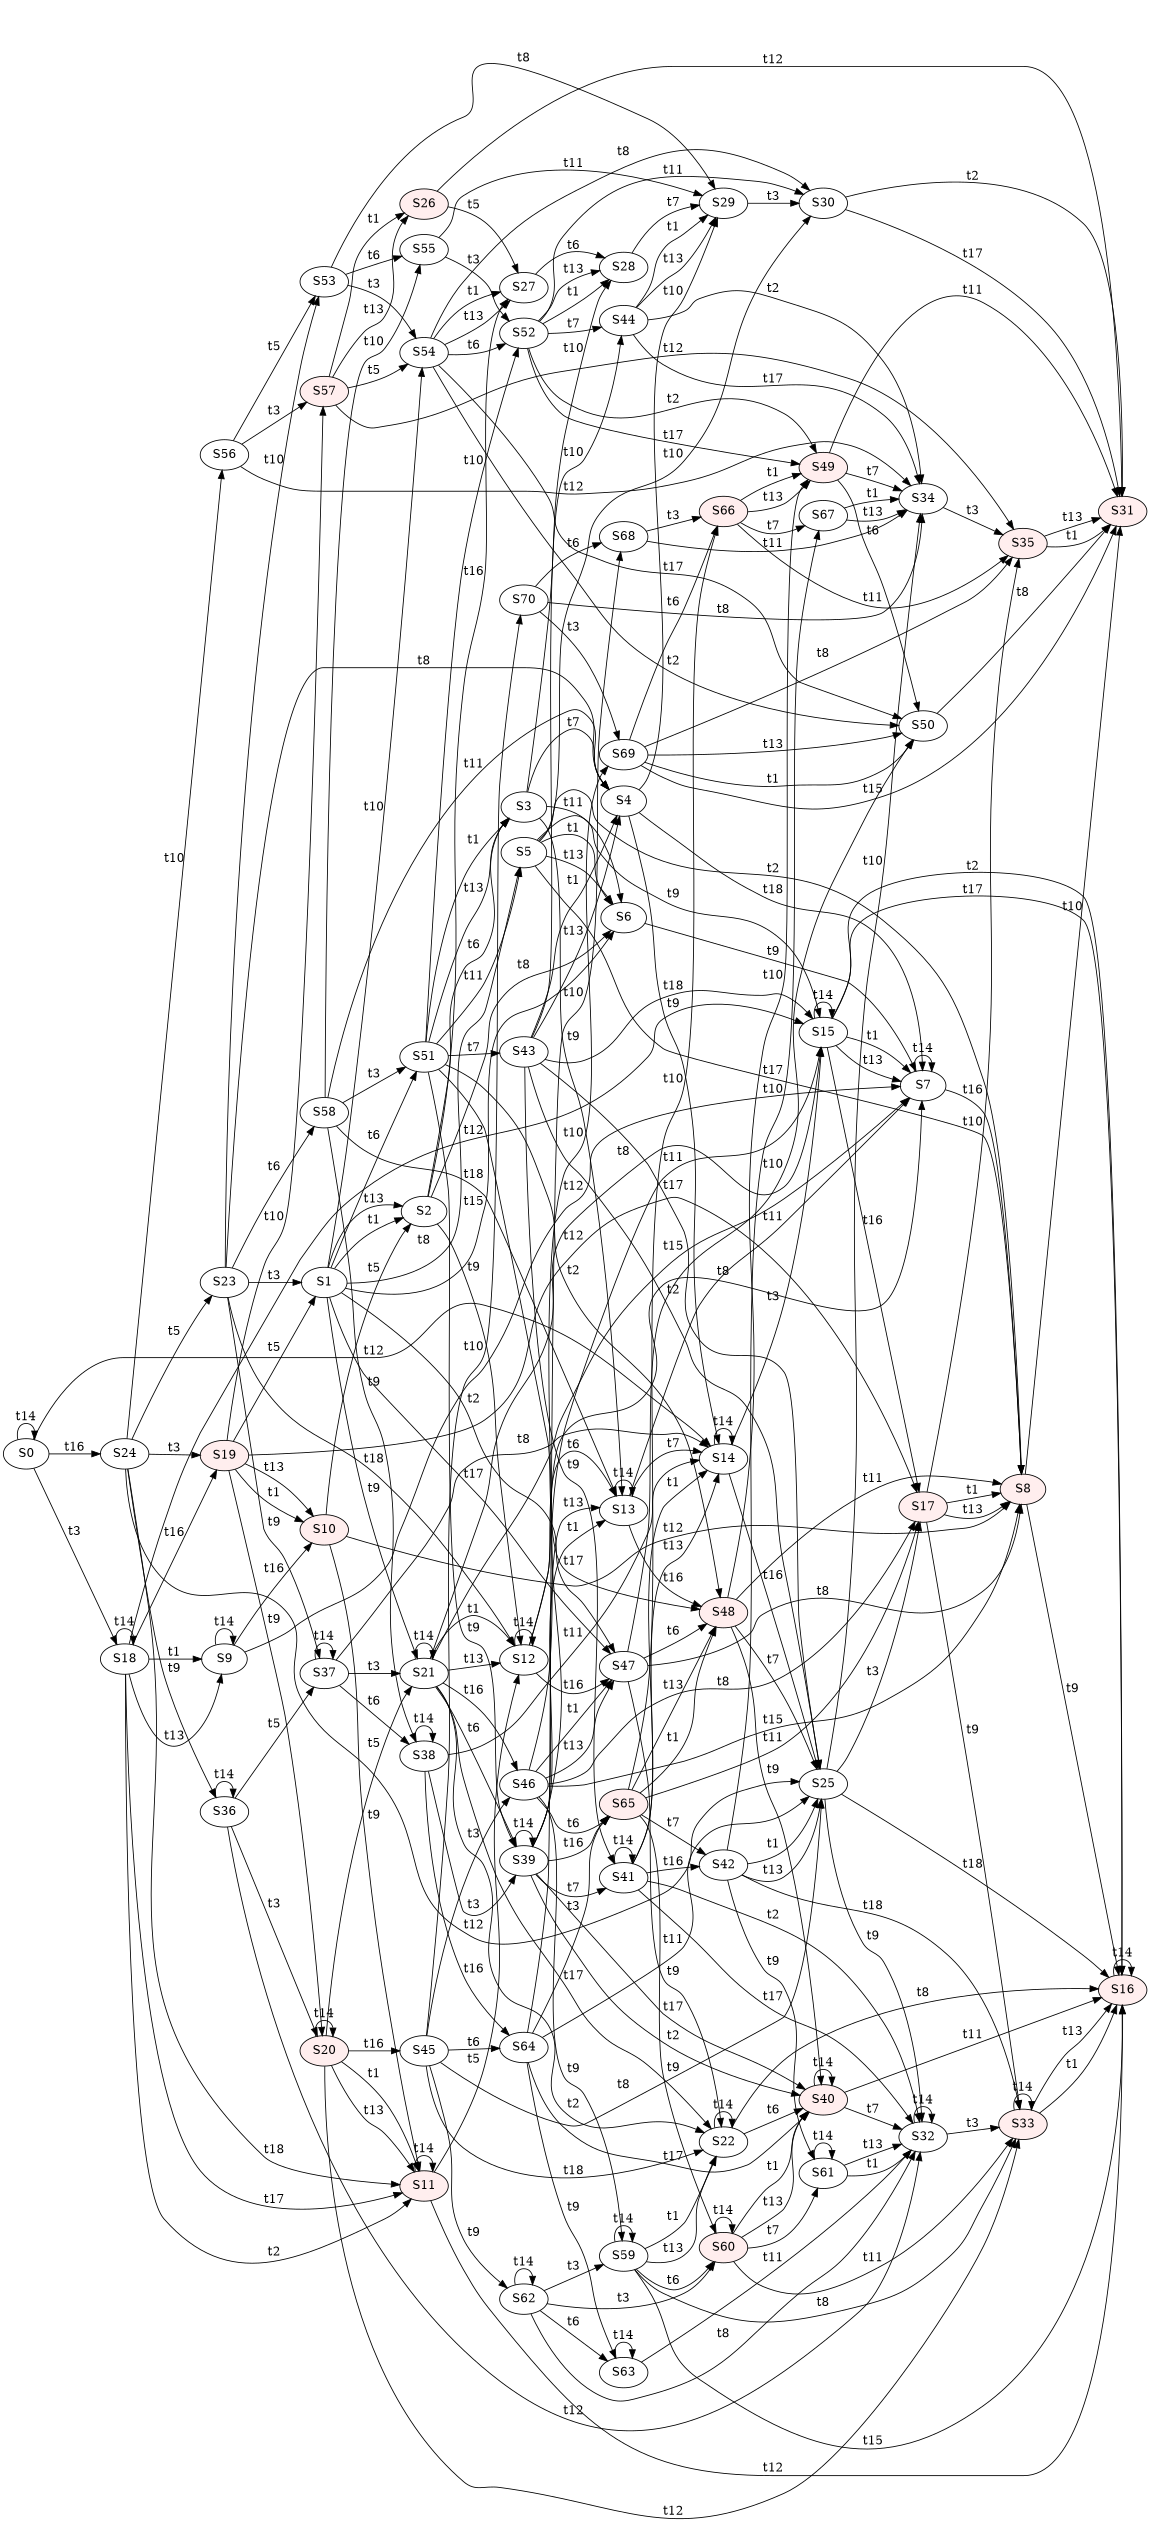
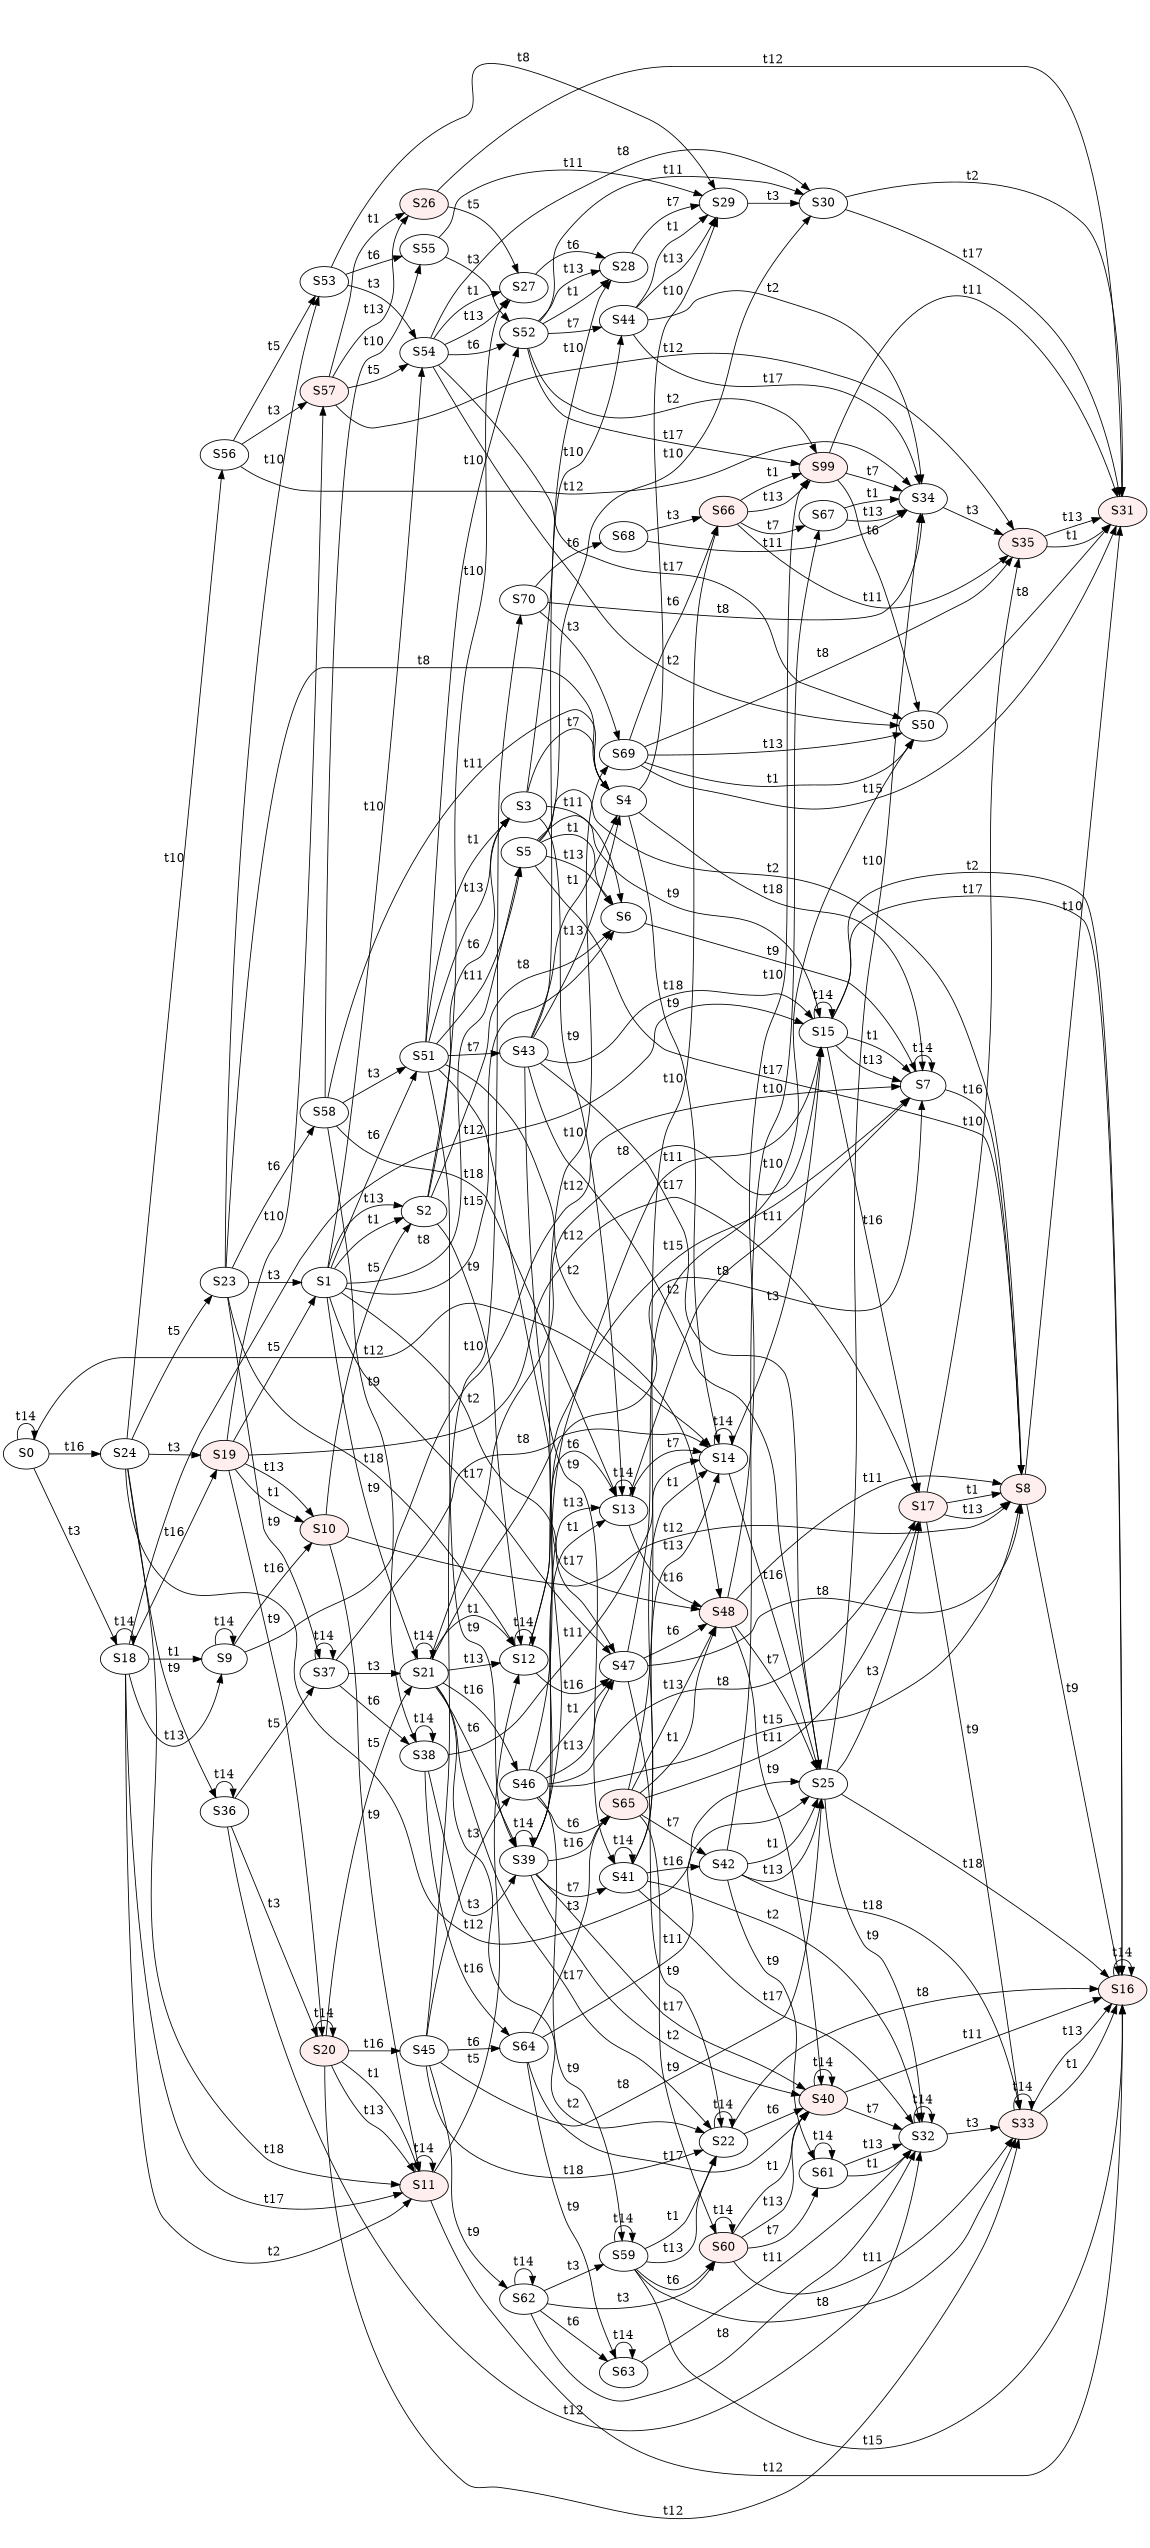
node "S49": label "S49" -> "S99"
edge "S2" -> "S27": label "t16" -> "t10"
edge "S64" -> "S68": removed, label "t10"
